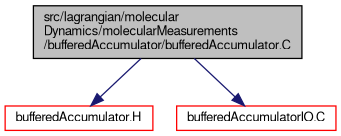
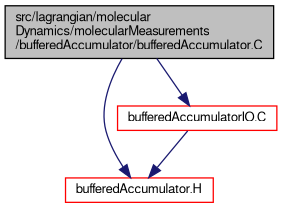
edge "bufferedAccumulatorIO.C" -> "bufferedAccumulator.H": added
